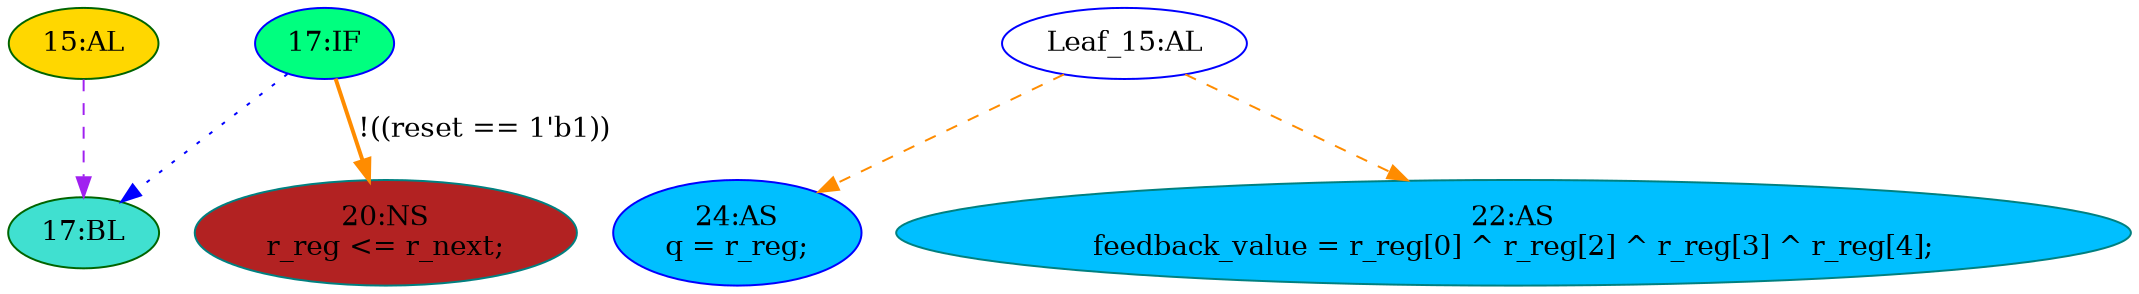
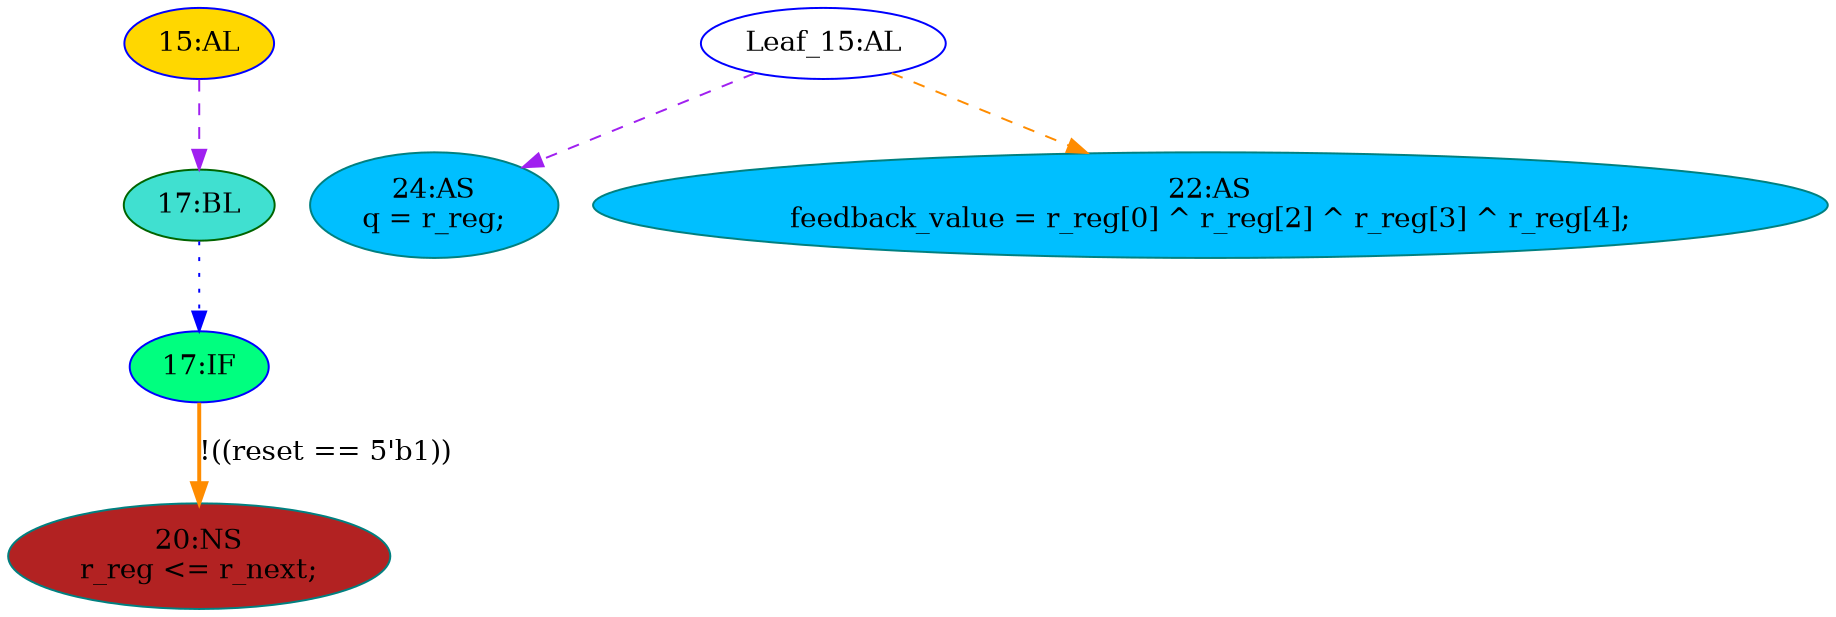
node "15:AL": color darkgreen -> blue
edge "17:IF" -> "20:NS r_reg <= r_next;": label "!((reset == 1'b1))" -> "!((reset == 5'b1))"
edge "Leaf_15:AL" -> "24:AS q = r_reg;": color darkorange -> purple
edge "17:IF" -> "17:BL": reversed
node "24:AS q = r_reg;": color blue -> teal
